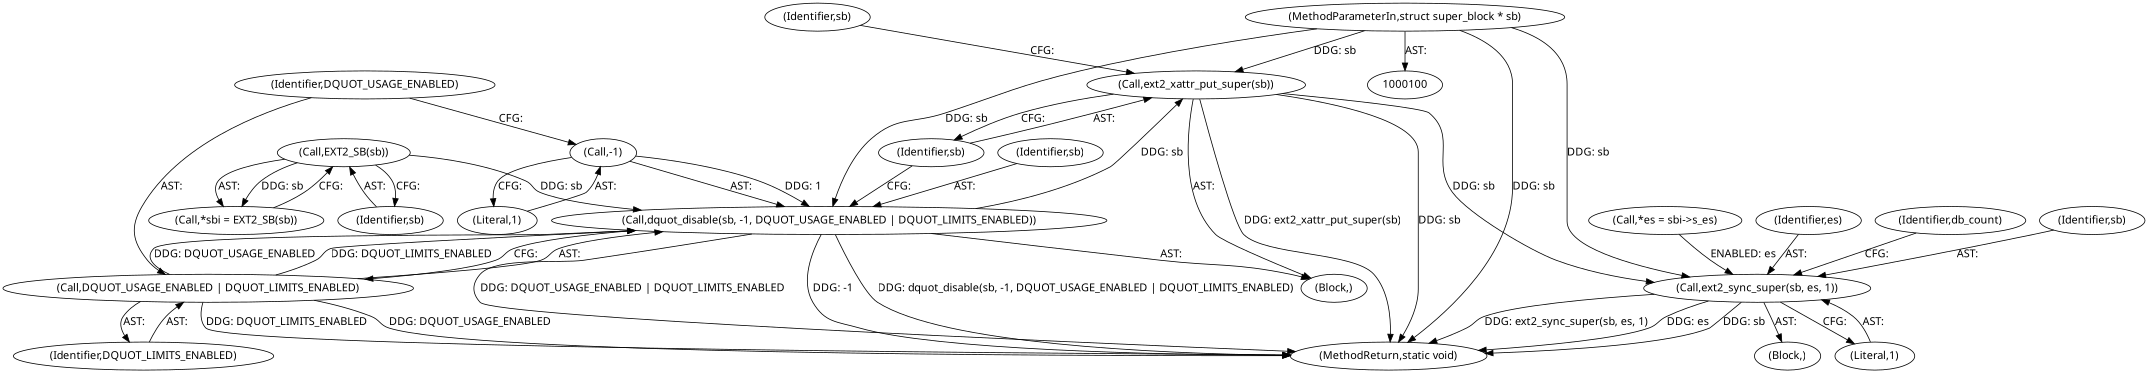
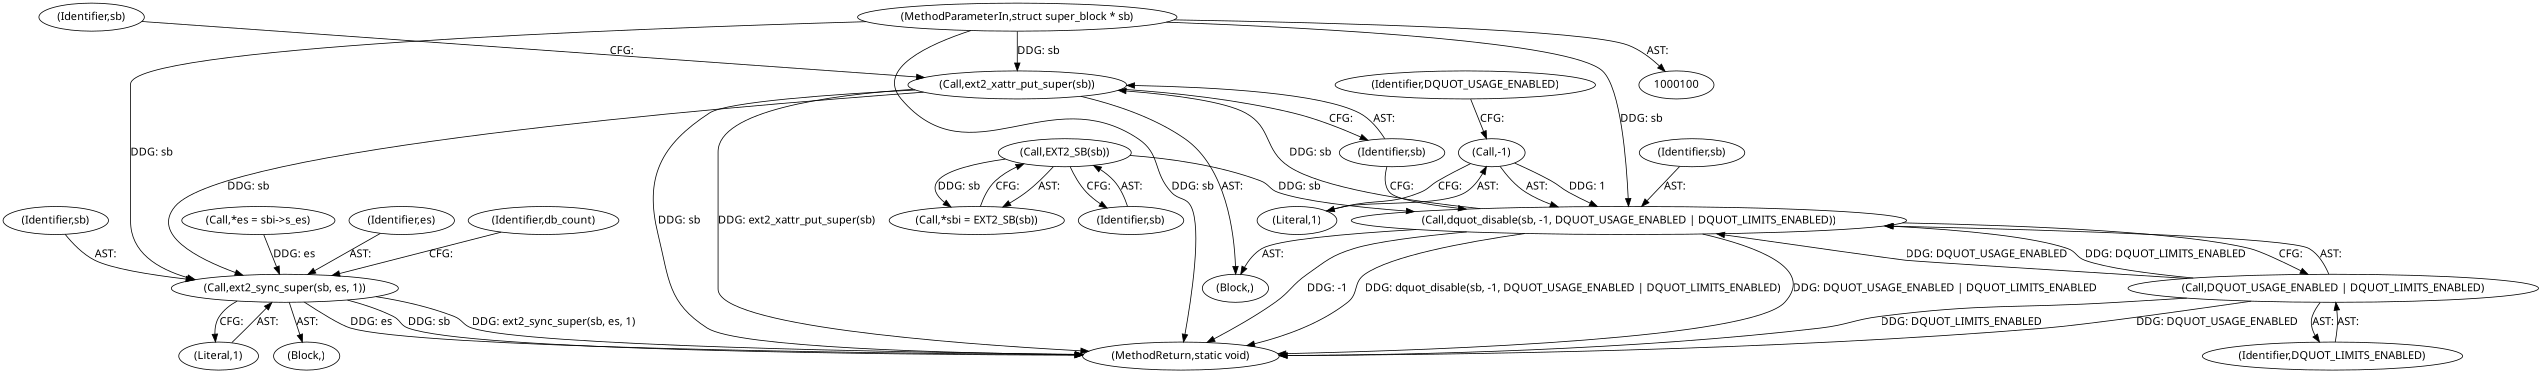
edge "(Identifier,DQUOT_USAGE_ENABLED)" -> "(Call,DQUOT_USAGE_ENABLED | DQUOT_LIMITS_ENABLED)": removed, label "AST:"
edge "(Call,*es = sbi->s_es)" -> "(Call,ext2_sync_super(sb, es, 1))": label "ENABLED: es" -> "DDG: es"
